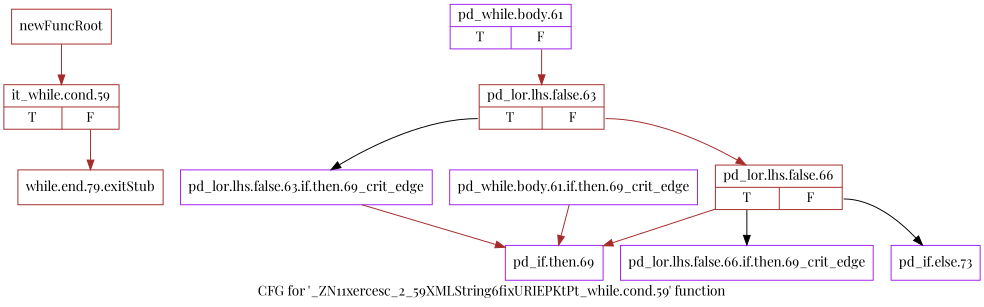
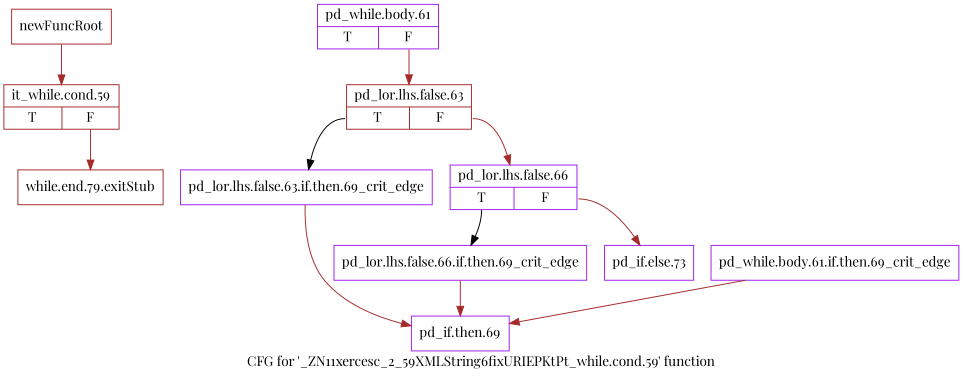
node "pd_lor.lhs.false.66": color brown -> purple
edge "pd_lor.lhs.false.66" -> "pd_if.else.73": color black -> brown
edge "pd_lor.lhs.false.66" -> "pd_if.then.69": now "pd_lor.lhs.false.66.if.then.69_crit_edge" -> "pd_if.then.69"
